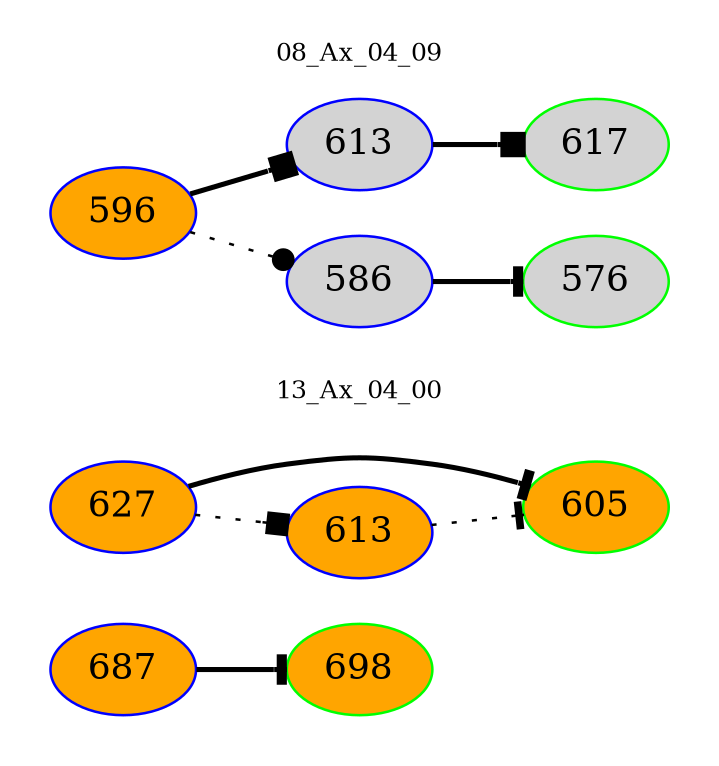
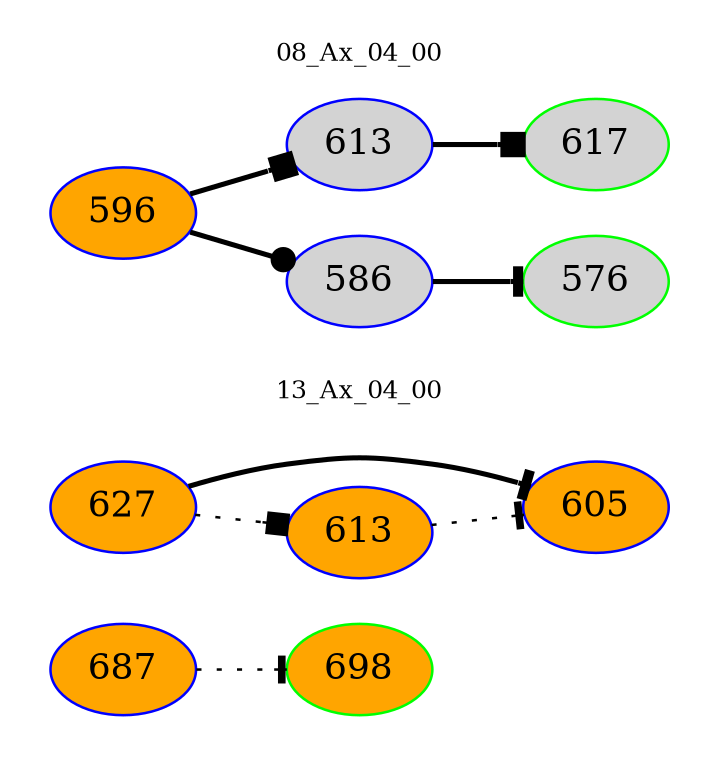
cluster "08_Ax_04_09": label "08_Ax_04_09" -> "08_Ax_04_00"
edge "596" -> "586": style dotted -> bold
node "605": color green -> blue
edge "687" -> "698": style bold -> dotted
